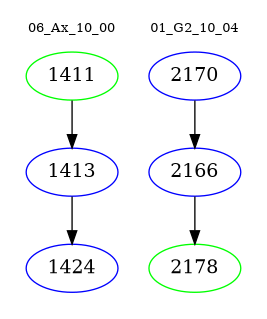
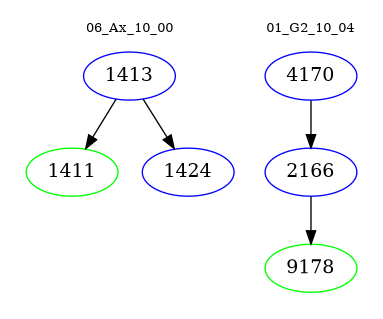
node "2170": label "2170" -> "4170"
edge "1411" -> "1413": reversed
node "2178": label "2178" -> "9178"
